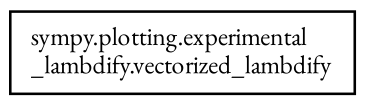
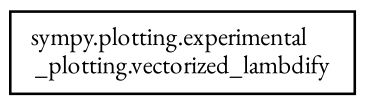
node "sympy.plotting.experimental _lambdify.vectorized_lambdify": label "sympy.plotting.experimental _lambdify.vectorized_lambdify" -> "sympy.plotting.experimental _plotting.vectorized_lambdify"
